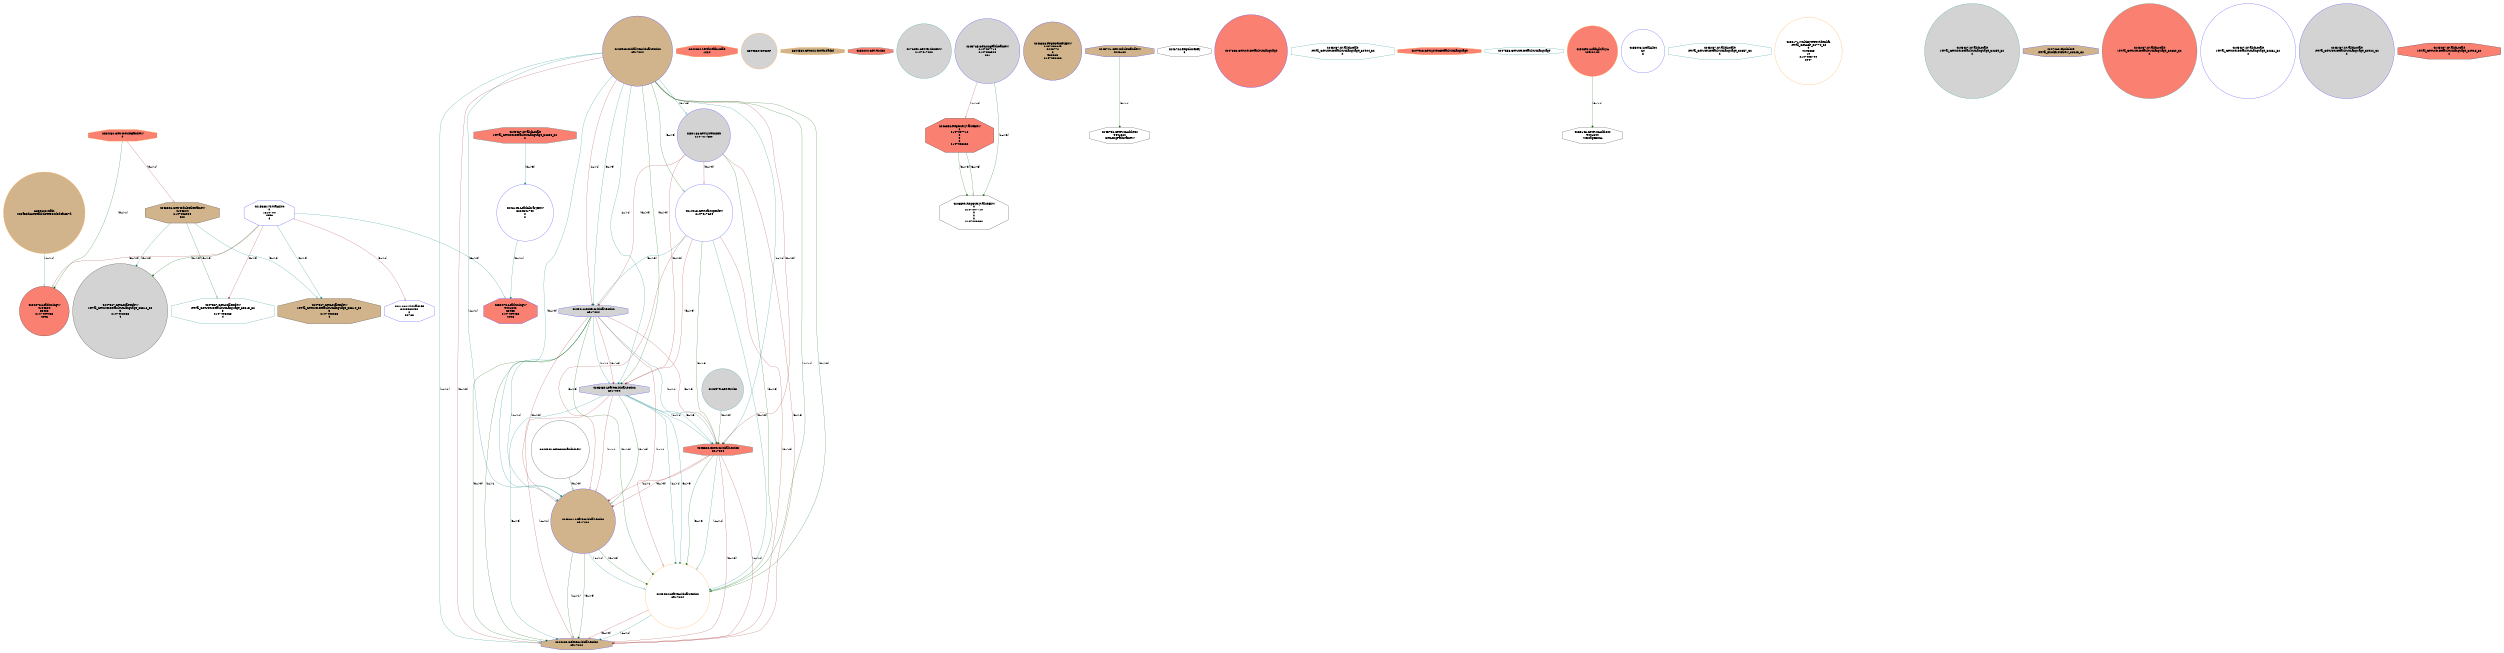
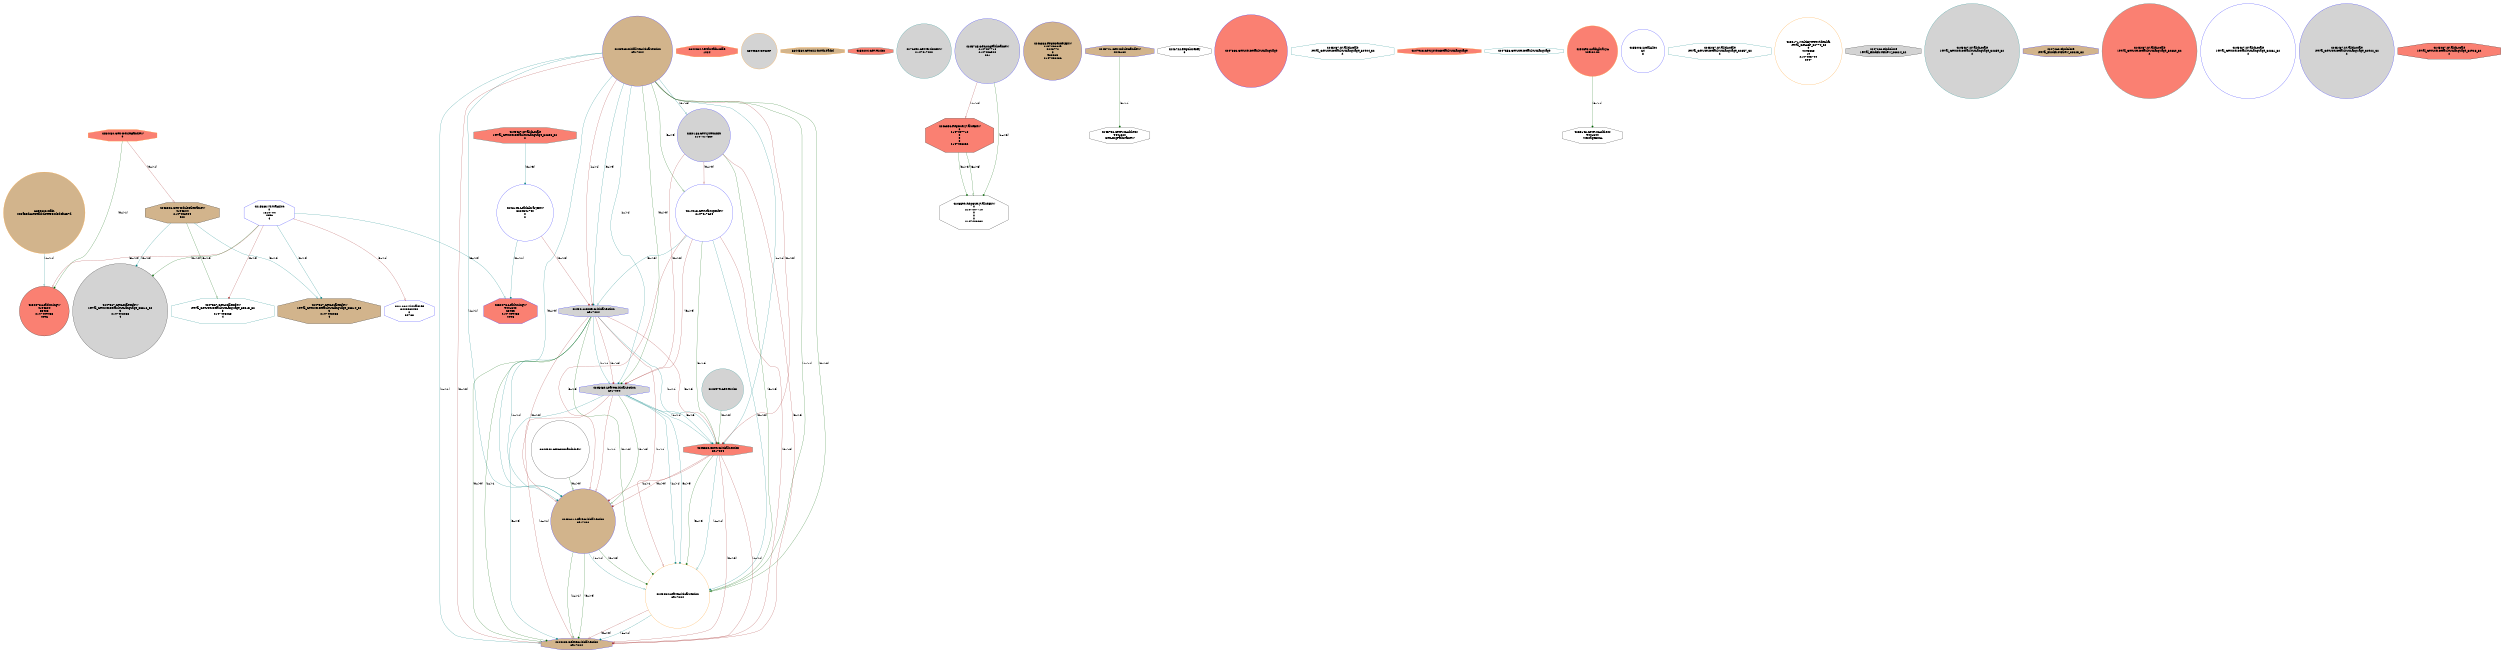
node "4247263.FindClose retval_FindFirstFileW_33324_32": added
edge "4250188.GetSystemInfo 2147417660" -> "4245418.EnterCriticalSection 6917004": now "4248145.LoadLibraryExW 3224341740 0 2" -> "4245418.EnterCriticalSection 6917004"
